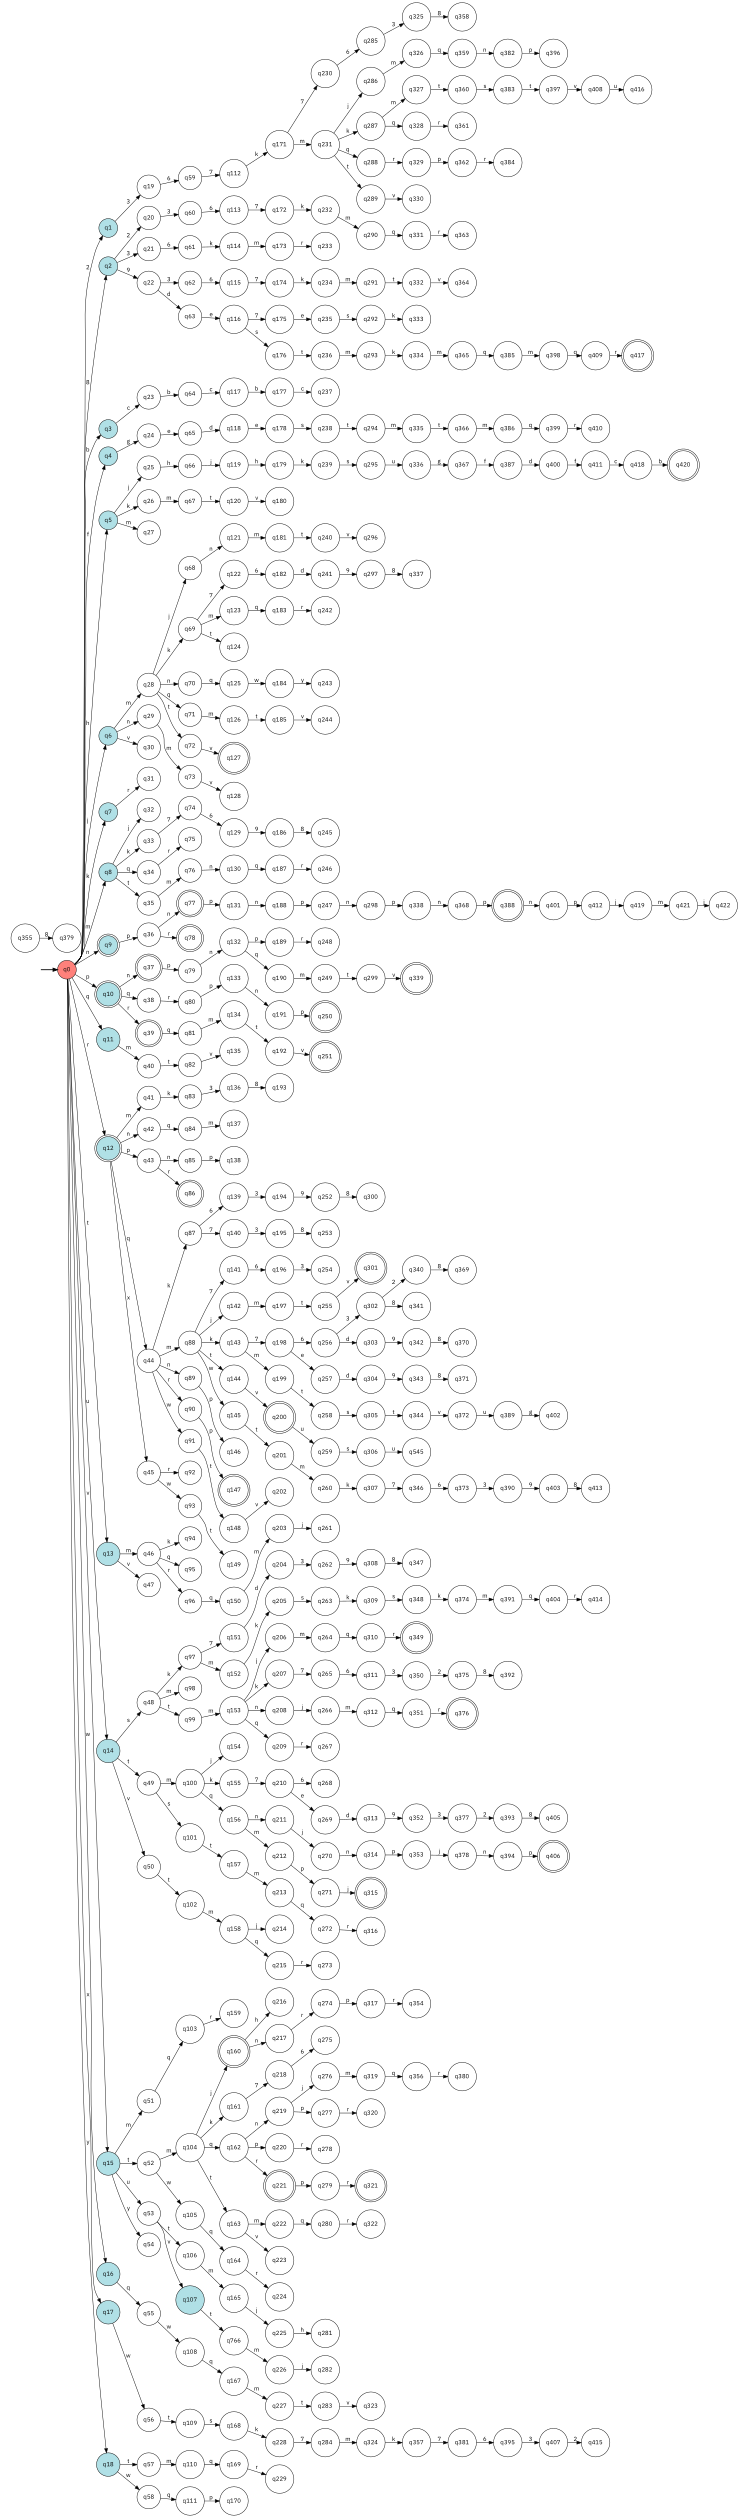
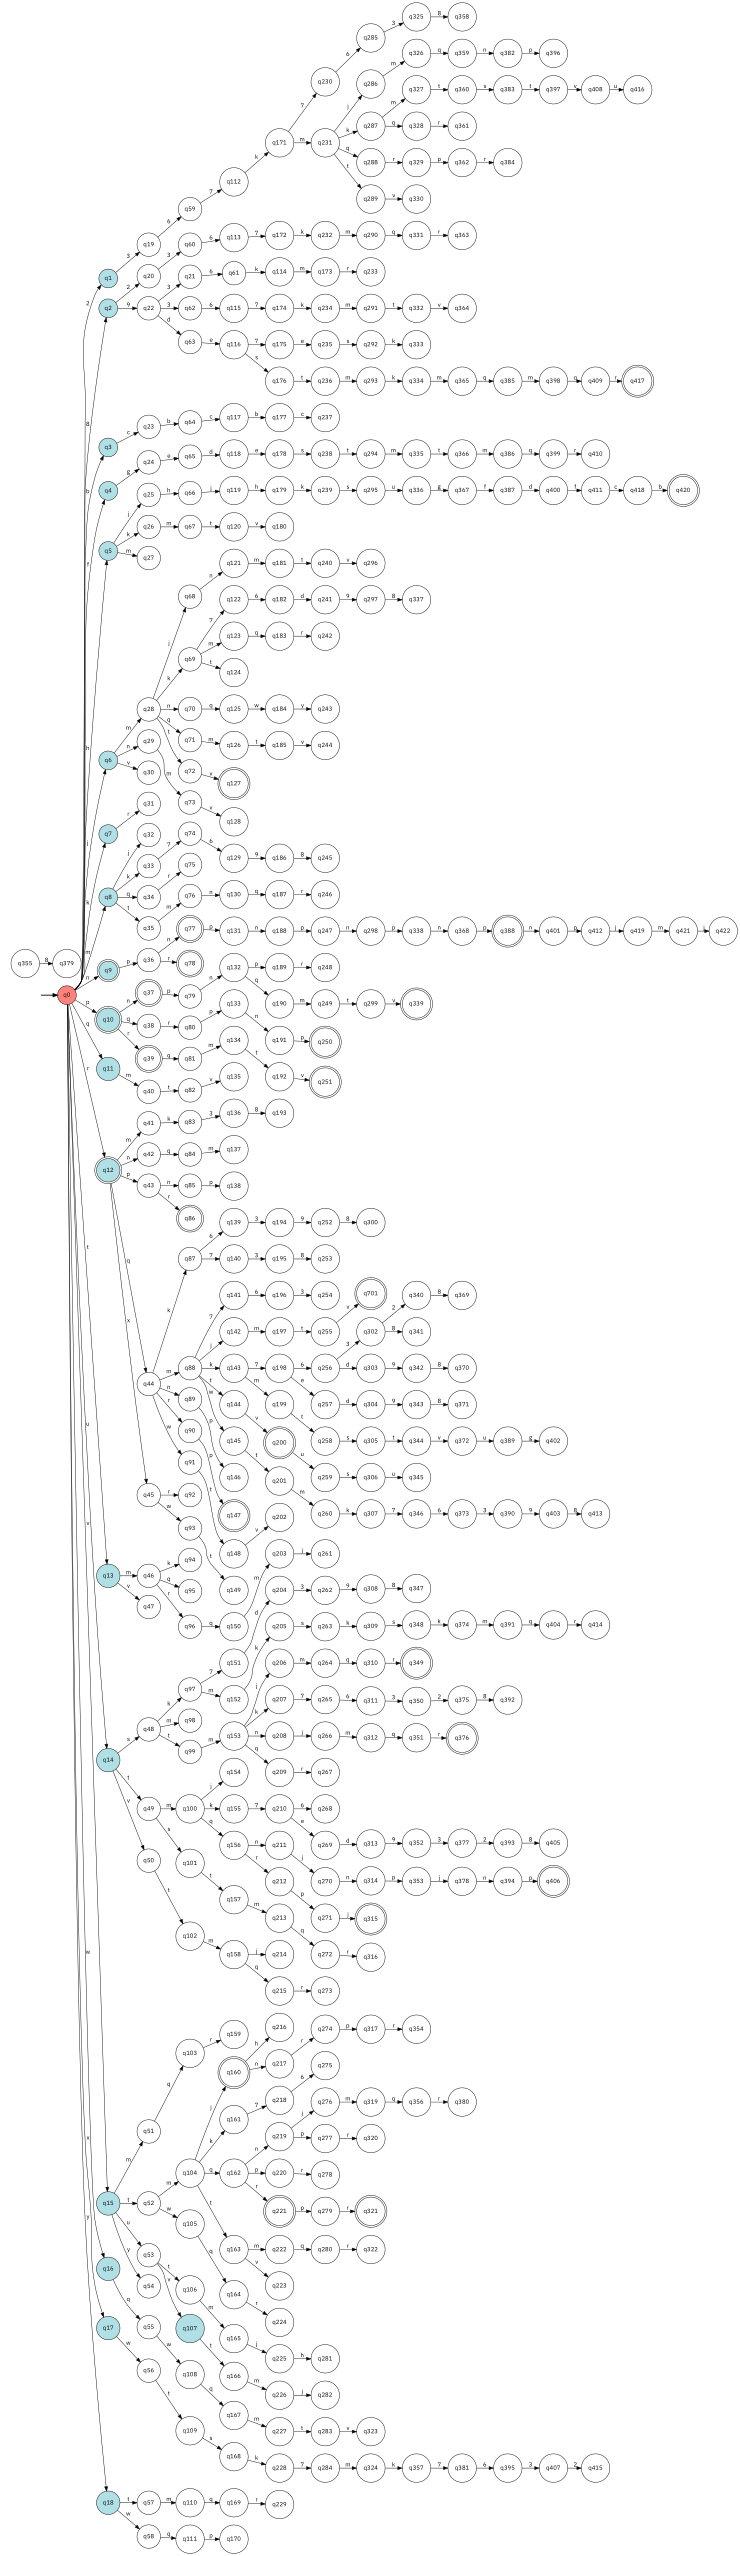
edge "q2" -> "q21": now "q22" -> "q21"
node "q301": label "q301" -> "q701"
node "q545": label "q545" -> "q345"
edge "q156" -> "q212": label "m" -> "r"
node "q766": label "q766" -> "q166"
